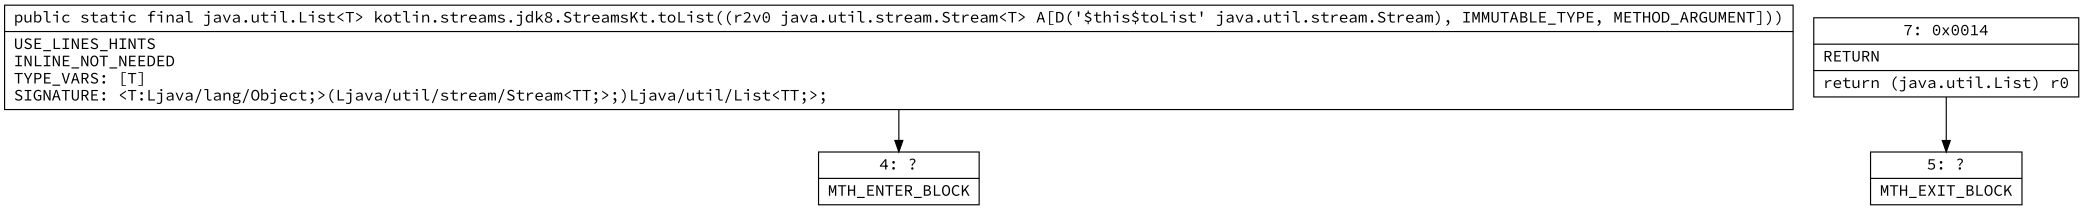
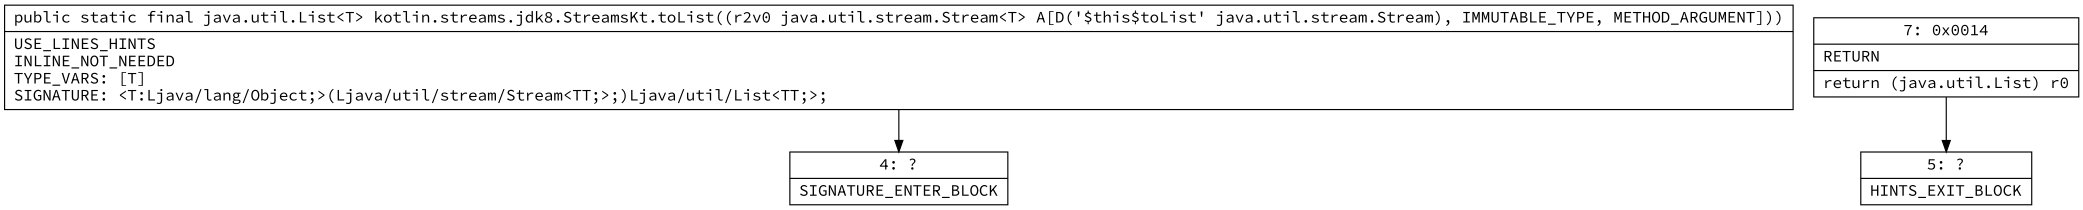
node "4: ?": text "MTH_ENTER_BLOCK" -> "SIGNATURE_ENTER_BLOCK"
node "5: ?": text "MTH_EXIT_BLOCK" -> "HINTS_EXIT_BLOCK"
